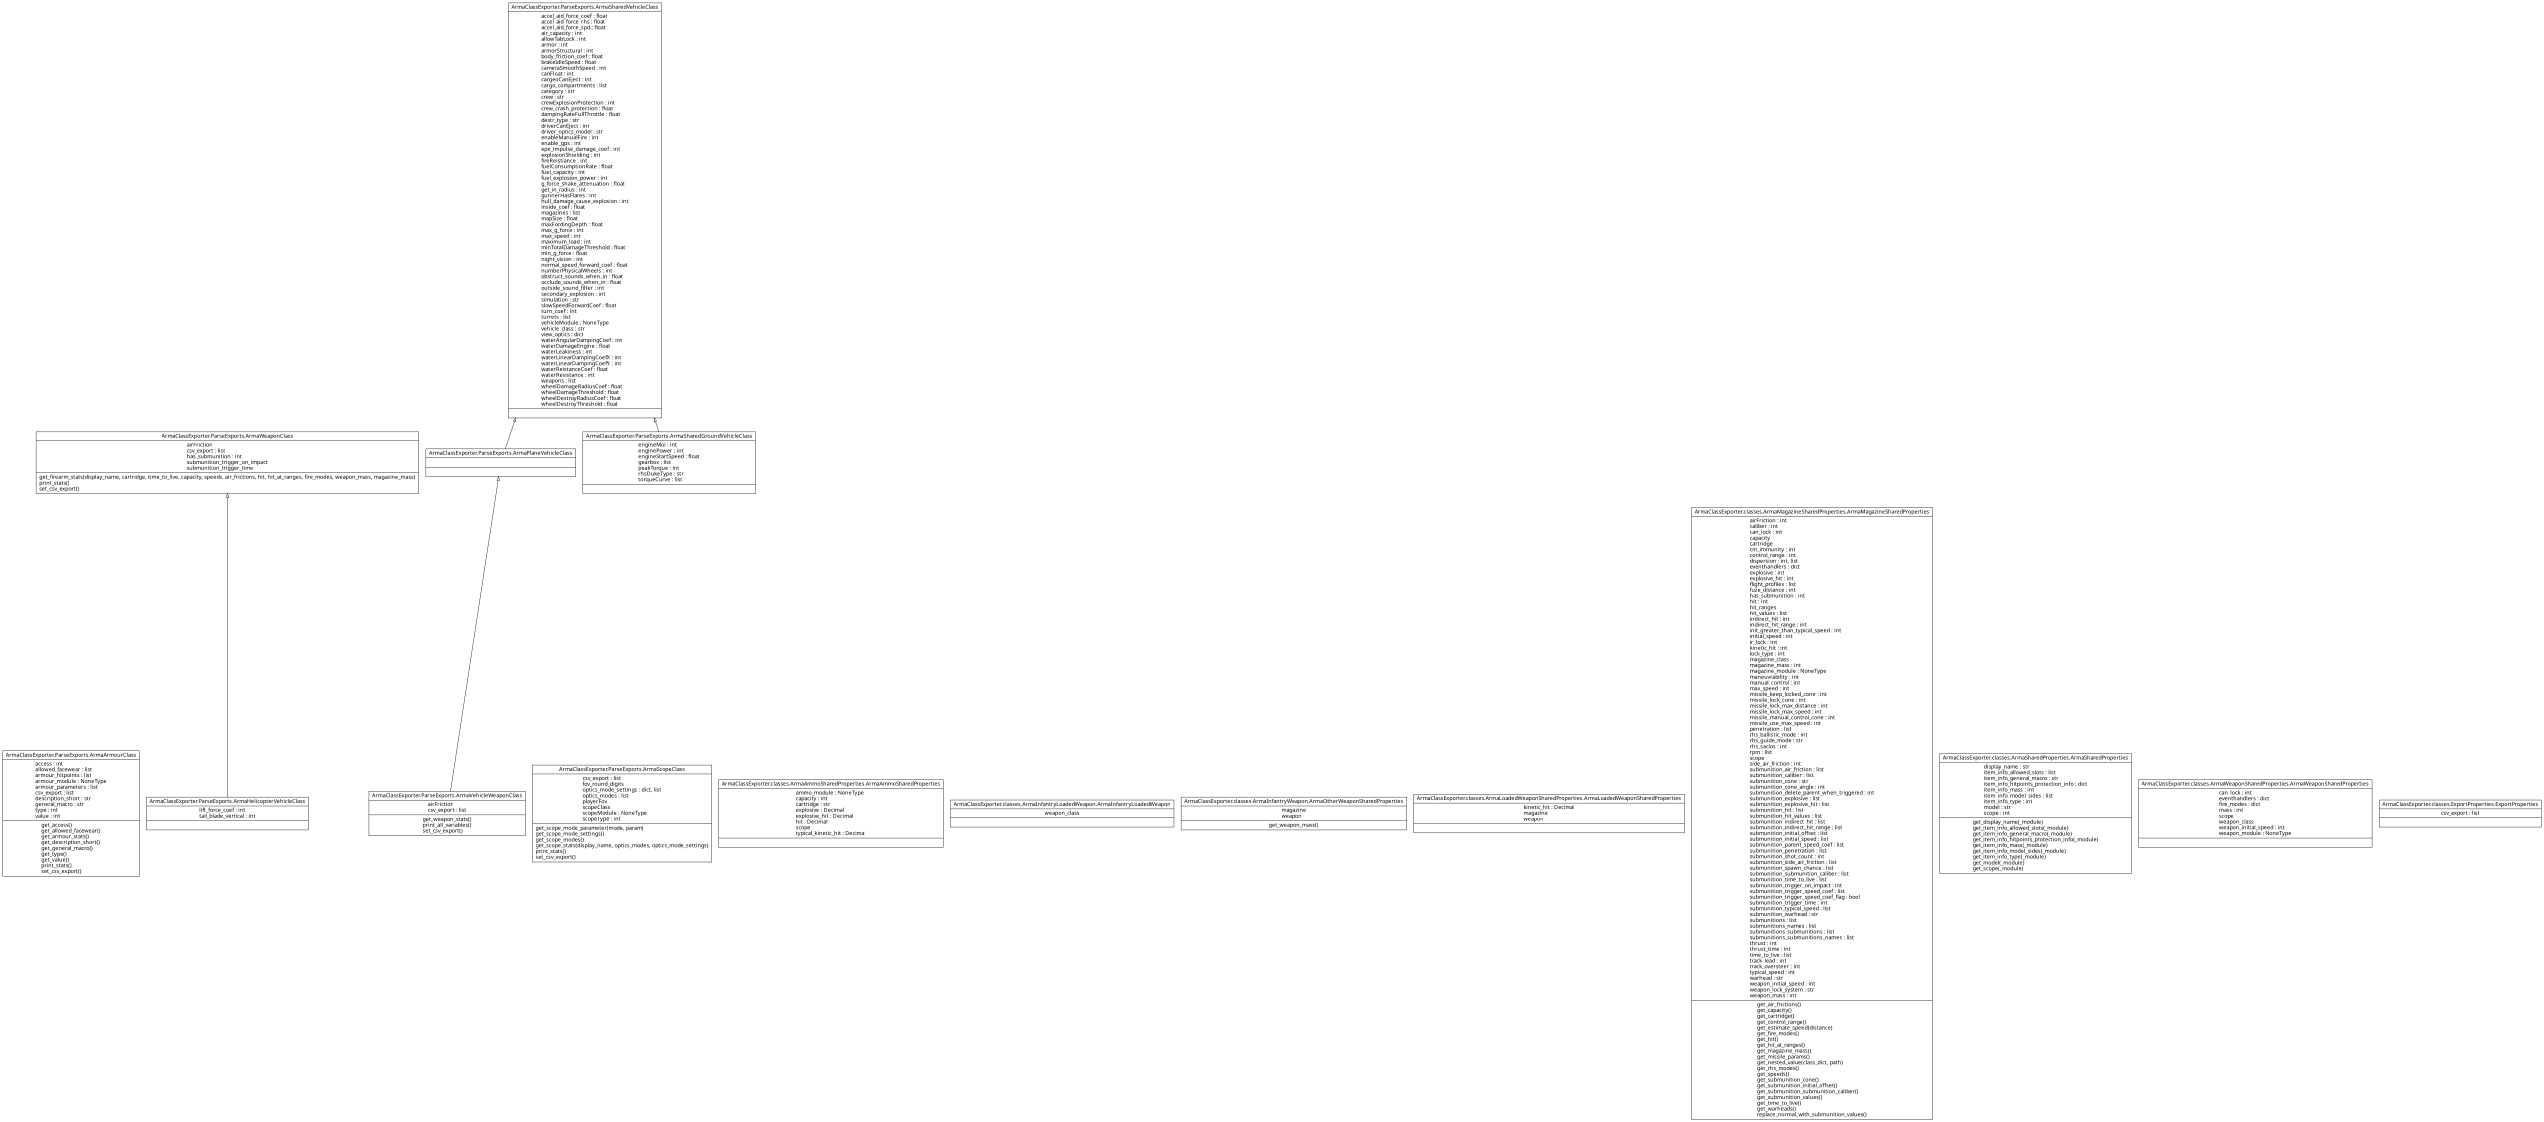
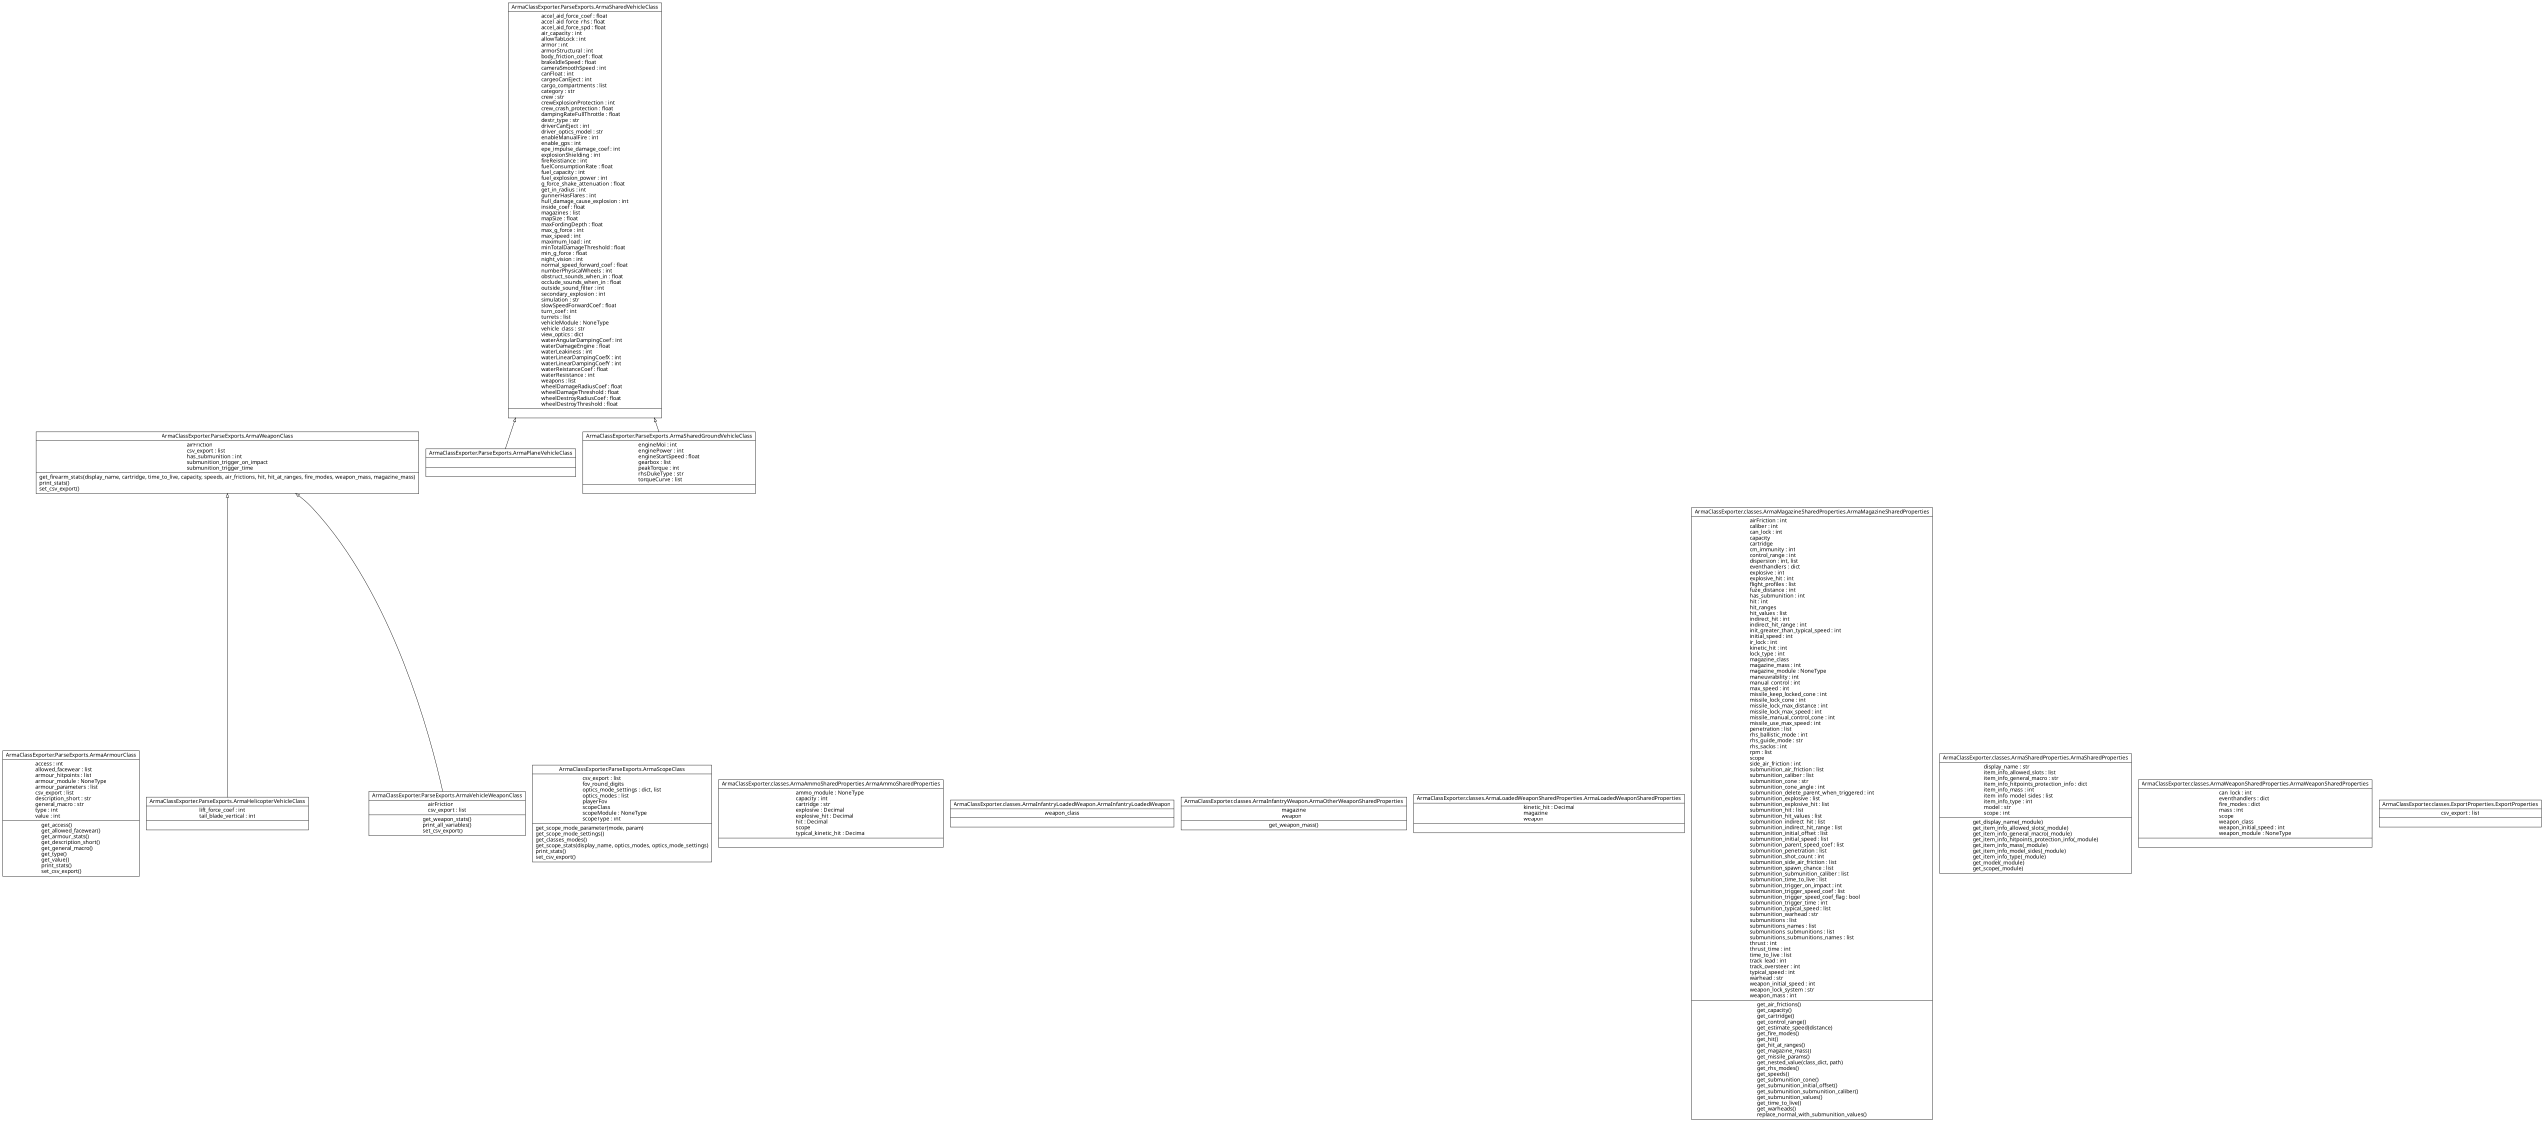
edge "ArmaClassExporter.ParseExports.ArmaVehicleWeaponClass" -> "ArmaClassExporter.ParseExports.ArmaPlaneVehicleClass": now "ArmaClassExporter.ParseExports.ArmaVehicleWeaponClass" -> "ArmaClassExporter.ParseExports.ArmaWeaponClass"
node "ArmaClassExporter.ParseExports.ArmaScopeClass": text "get_scope_modes()" -> "get_classes_modes()"
